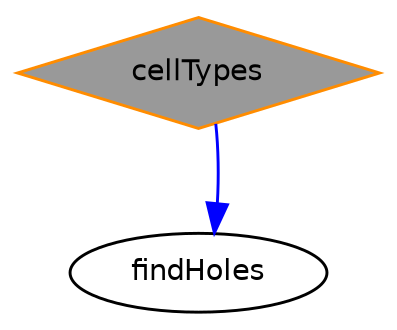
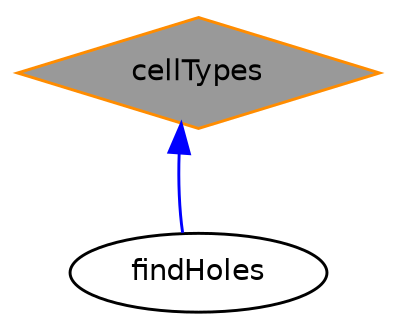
edge "cellTypes" -> "findHoles": reversed
